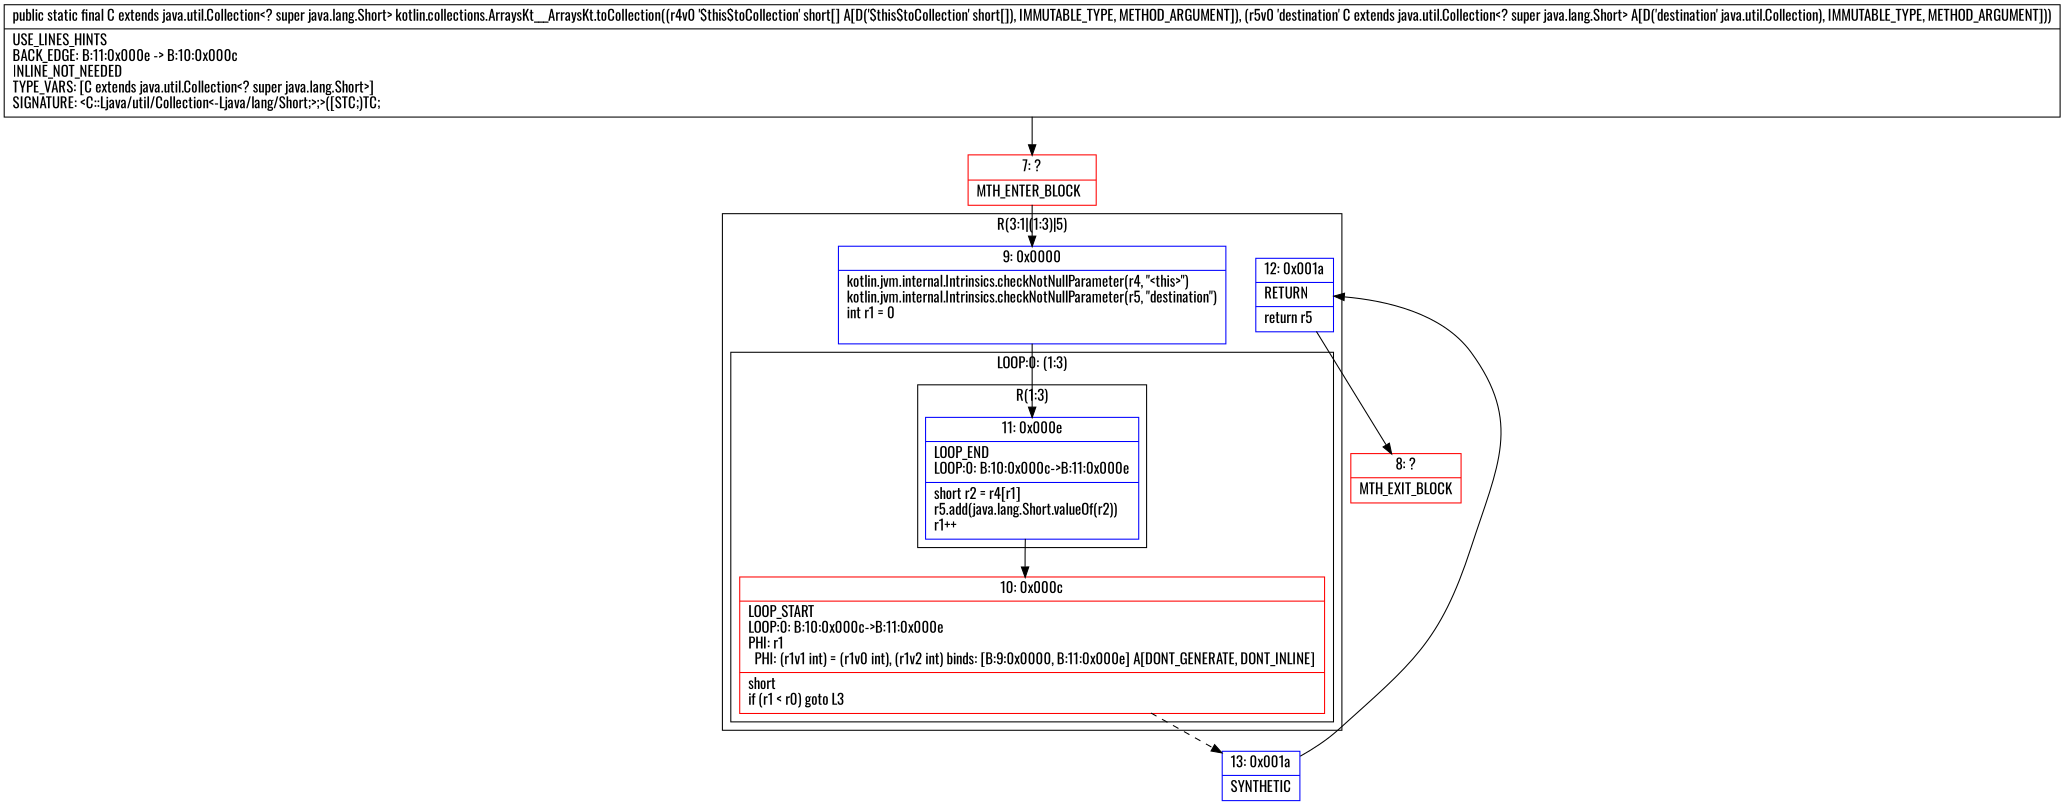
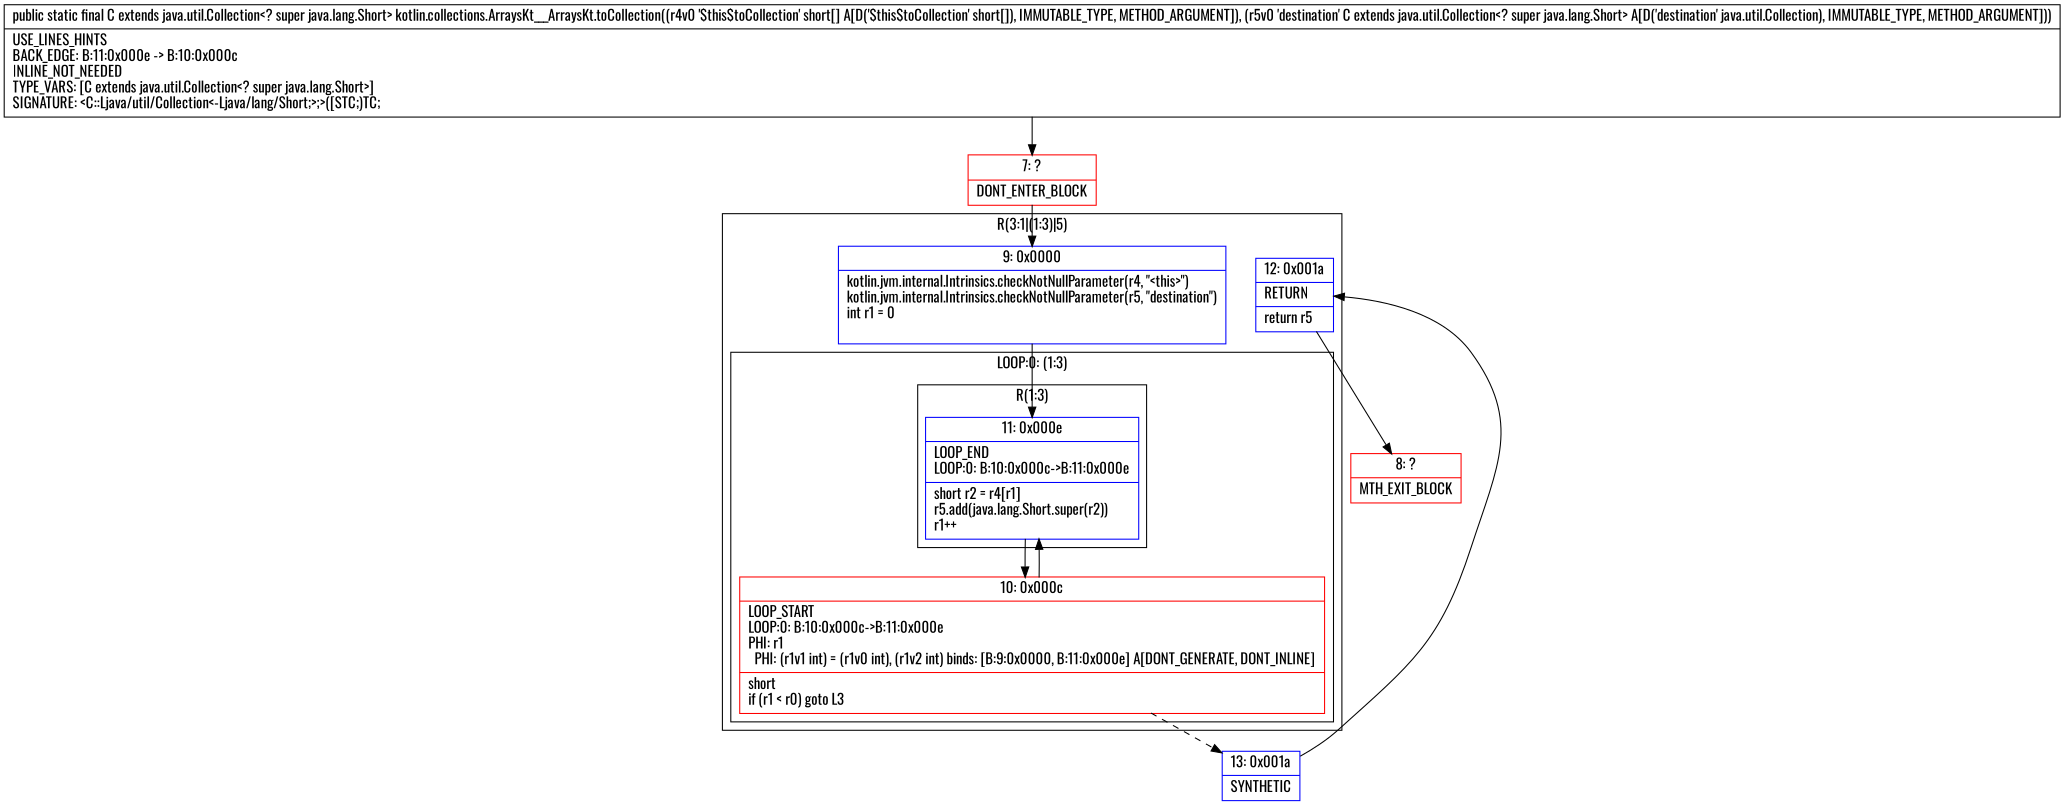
node "7: ?": text "MTH_ENTER_BLOCK" -> "DONT_ENTER_BLOCK"
node "11: 0x000e": text "r5.add(java.lang.Short.valueOf(r2))" -> "r5.add(java.lang.Short.super(r2))"
edge "10: 0x000c" -> "11: 0x000e": added
